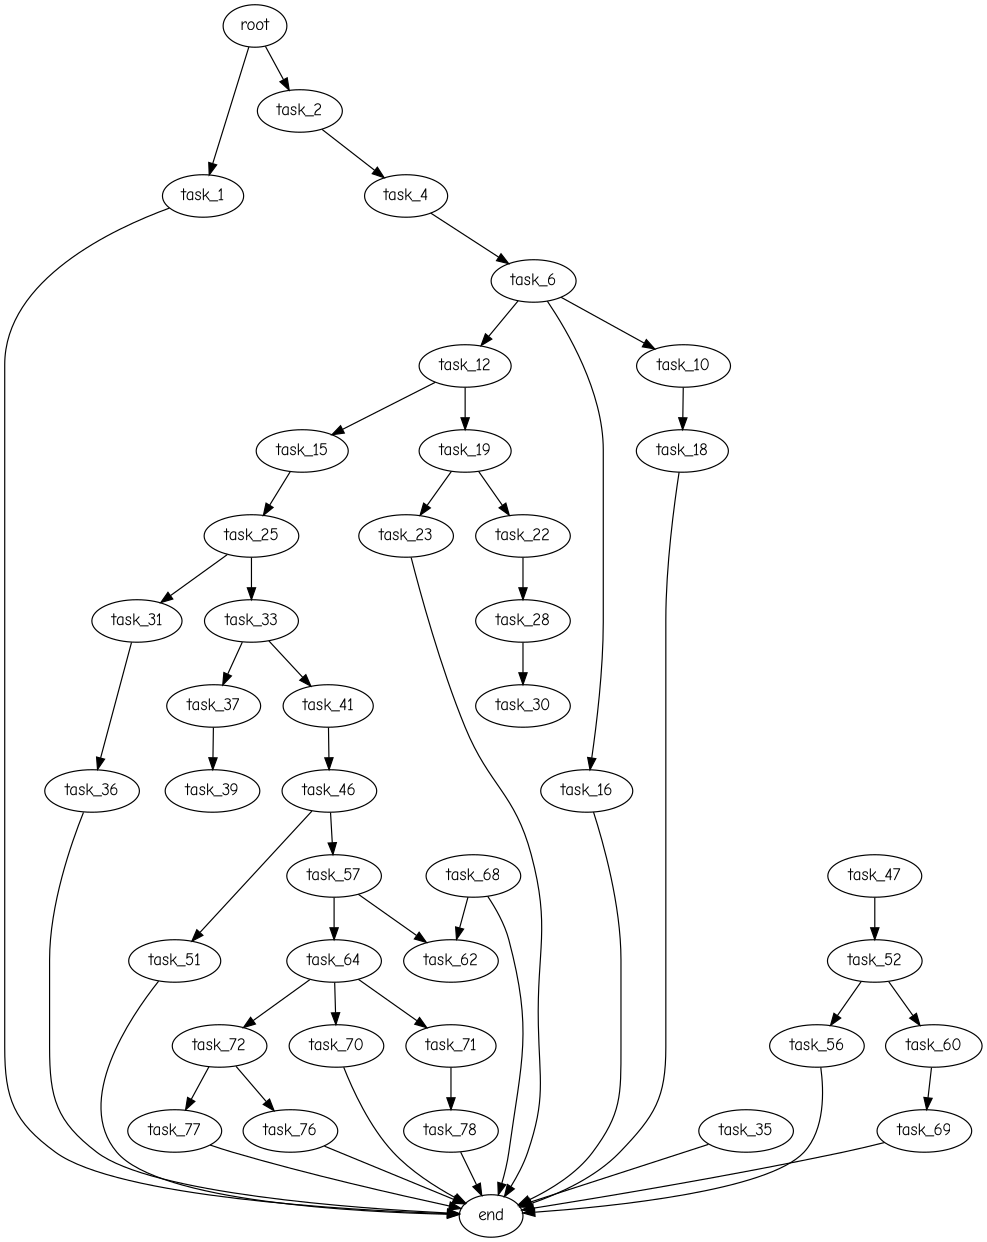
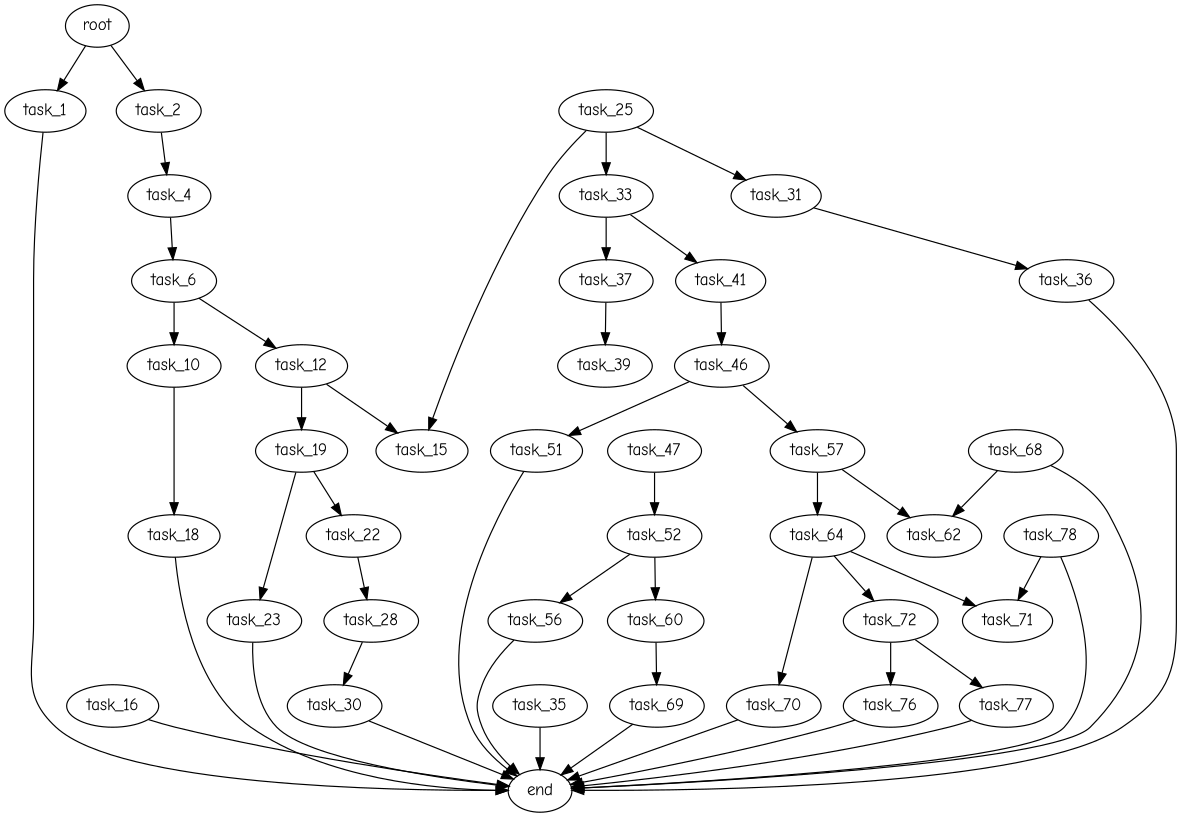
edge "task_15" -> "task_25": reversed
edge "task_6" -> "task_16": removed
edge "task_30" -> "end": added
edge "task_71" -> "task_78": reversed
